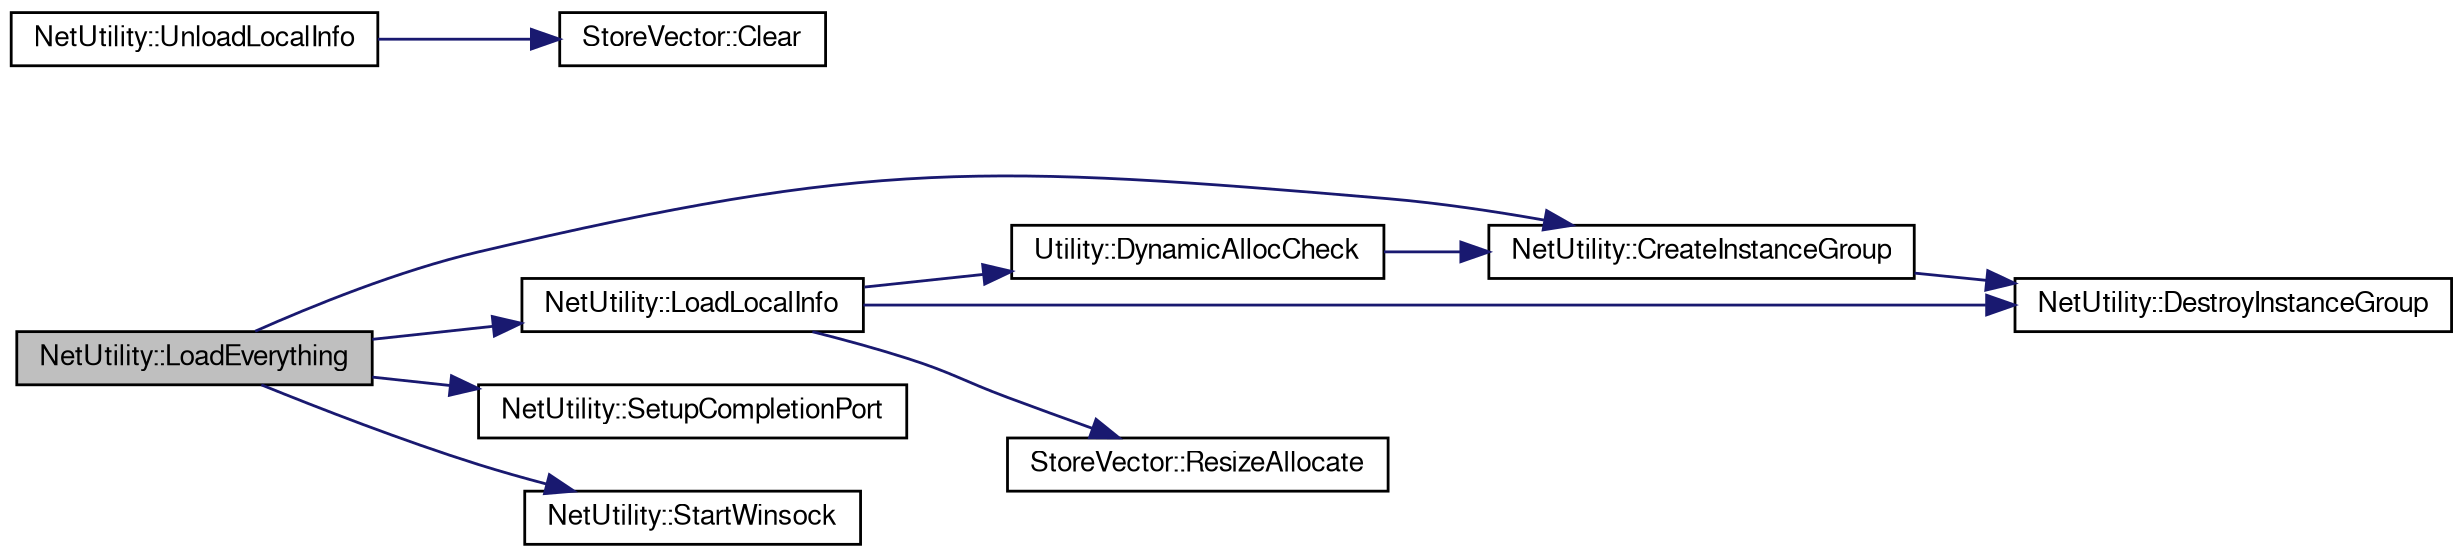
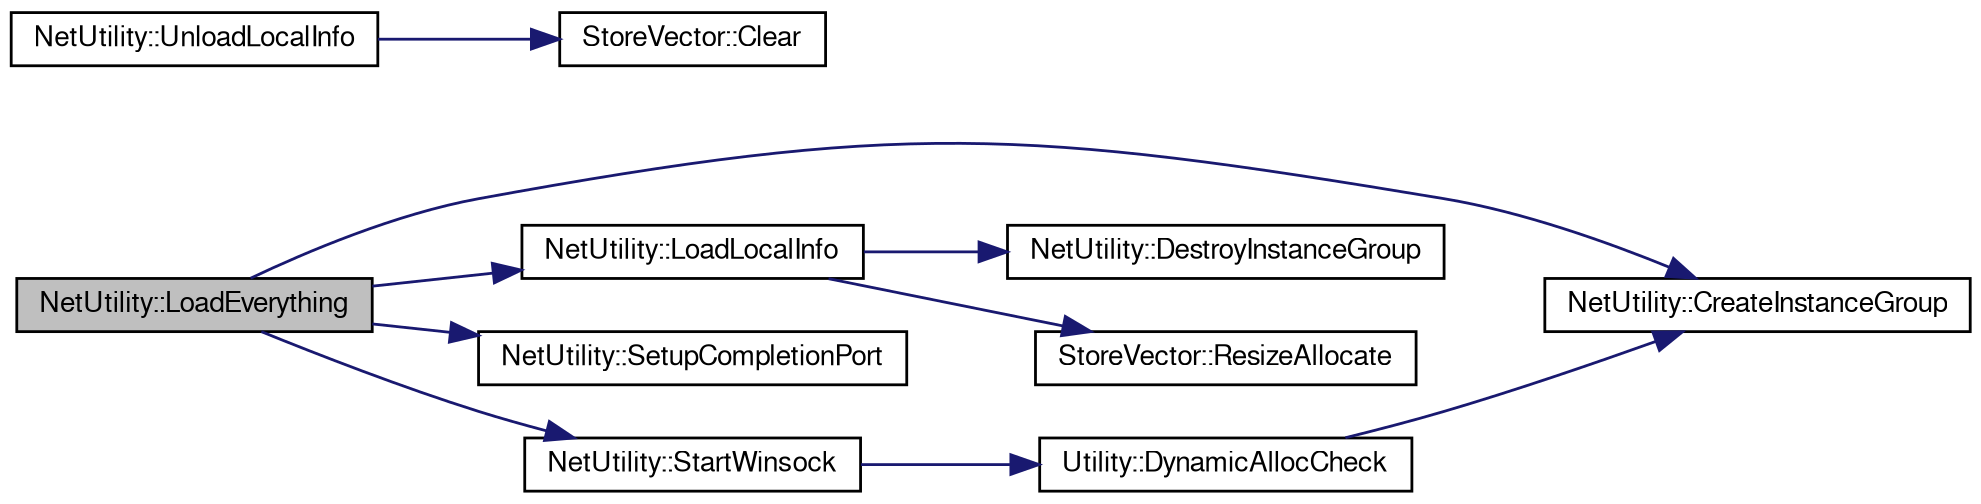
edge "NetUtility::CreateInstanceGroup" -> "NetUtility::DestroyInstanceGroup": removed
edge "NetUtility::LoadLocalInfo" -> "Utility::DynamicAllocCheck": now "NetUtility::StartWinsock" -> "Utility::DynamicAllocCheck"
